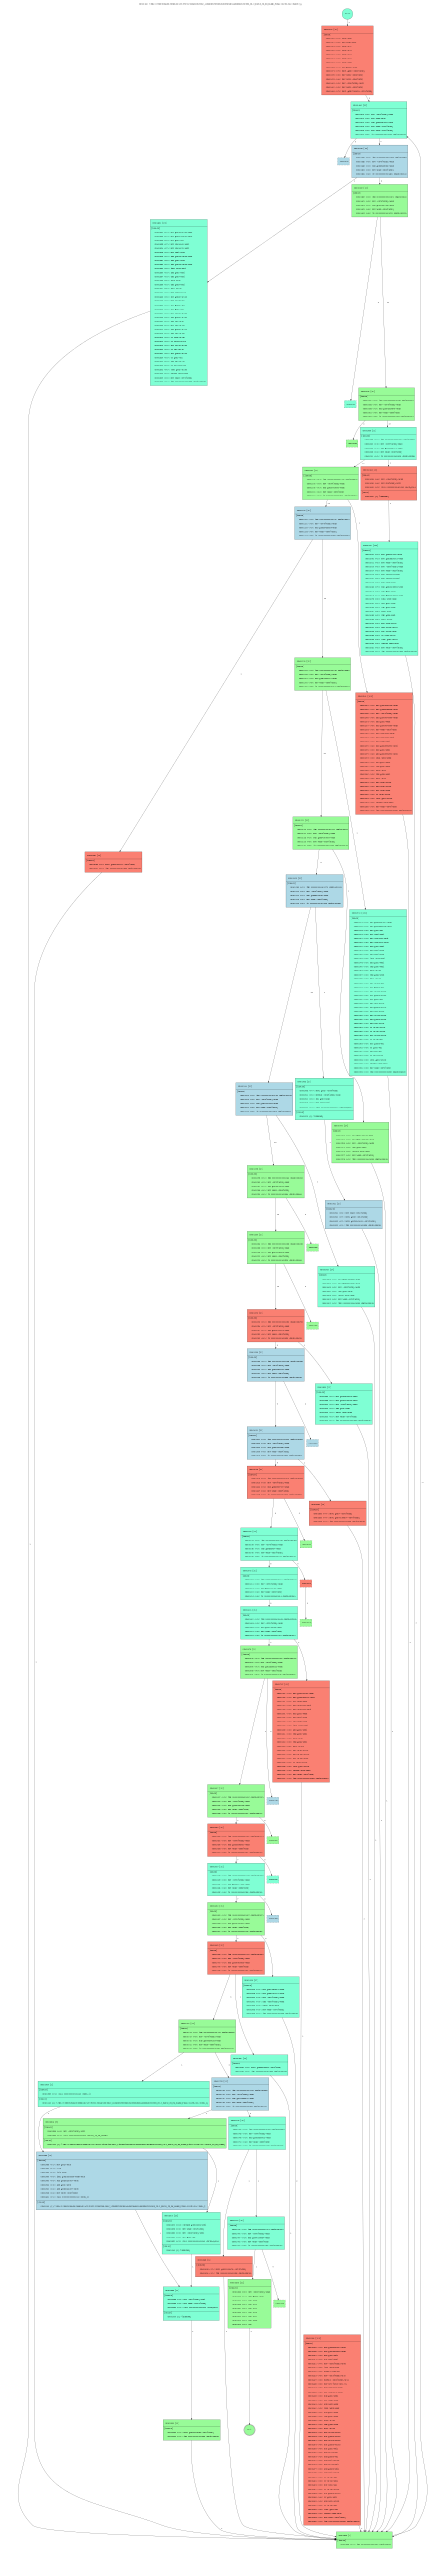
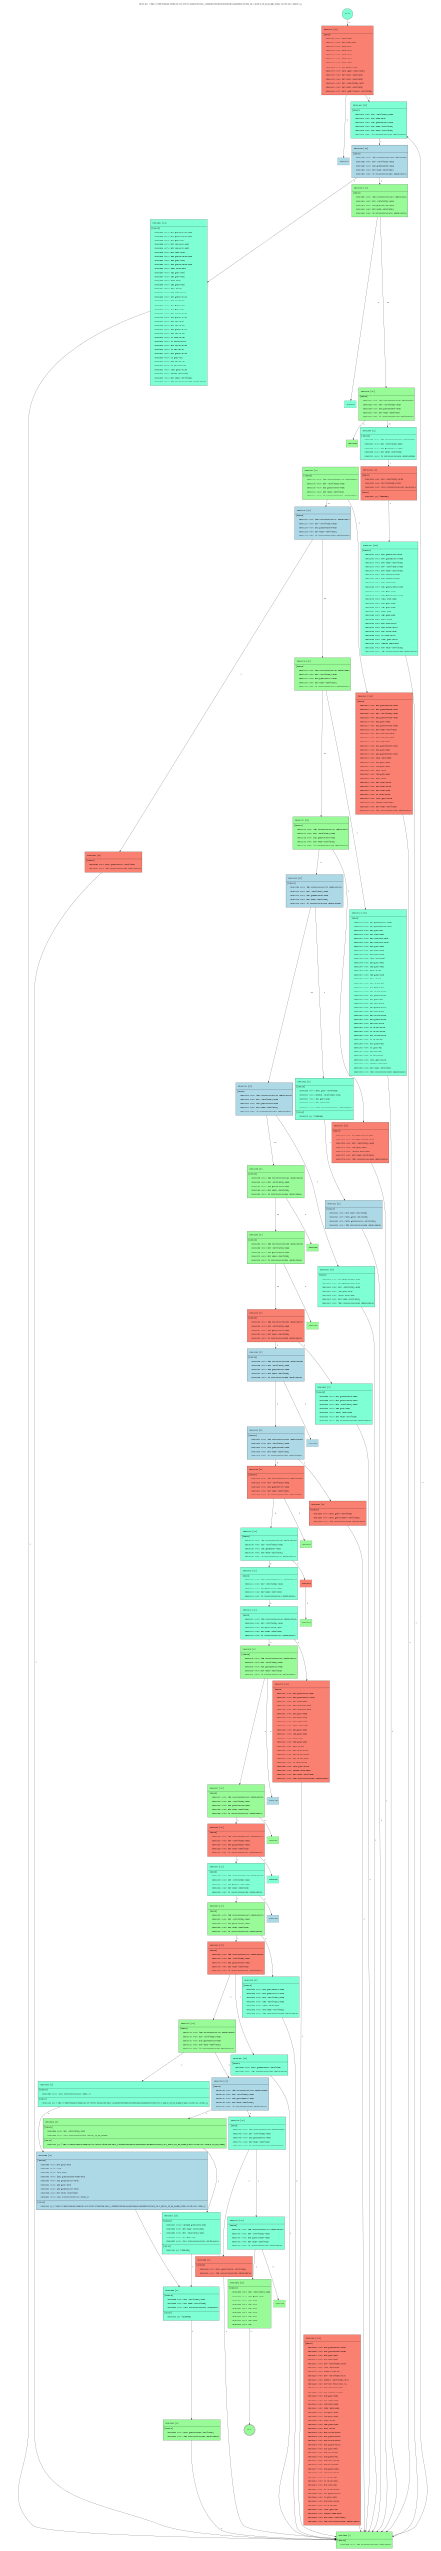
edge "0x40148f [23]" -> "0x401d94": now "0x401460 [47]" -> "0x401d94"
edge "0x4014ee [25]" -> "0x401507 [25]": removed, label "16"
node "0x4017b4 [27]": fillcolor palegreen -> salmon
